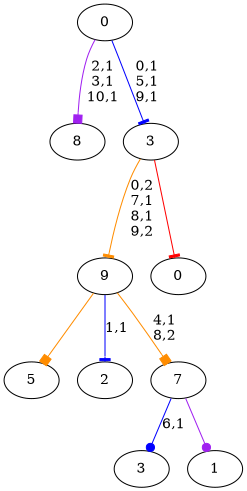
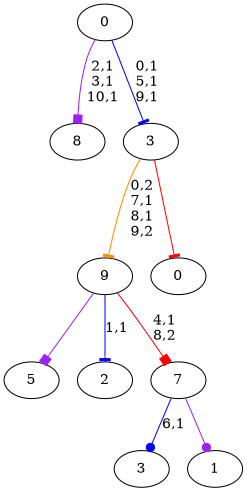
edge "9" -> "7": color darkorange -> red
edge "9" -> "5": color darkorange -> purple
